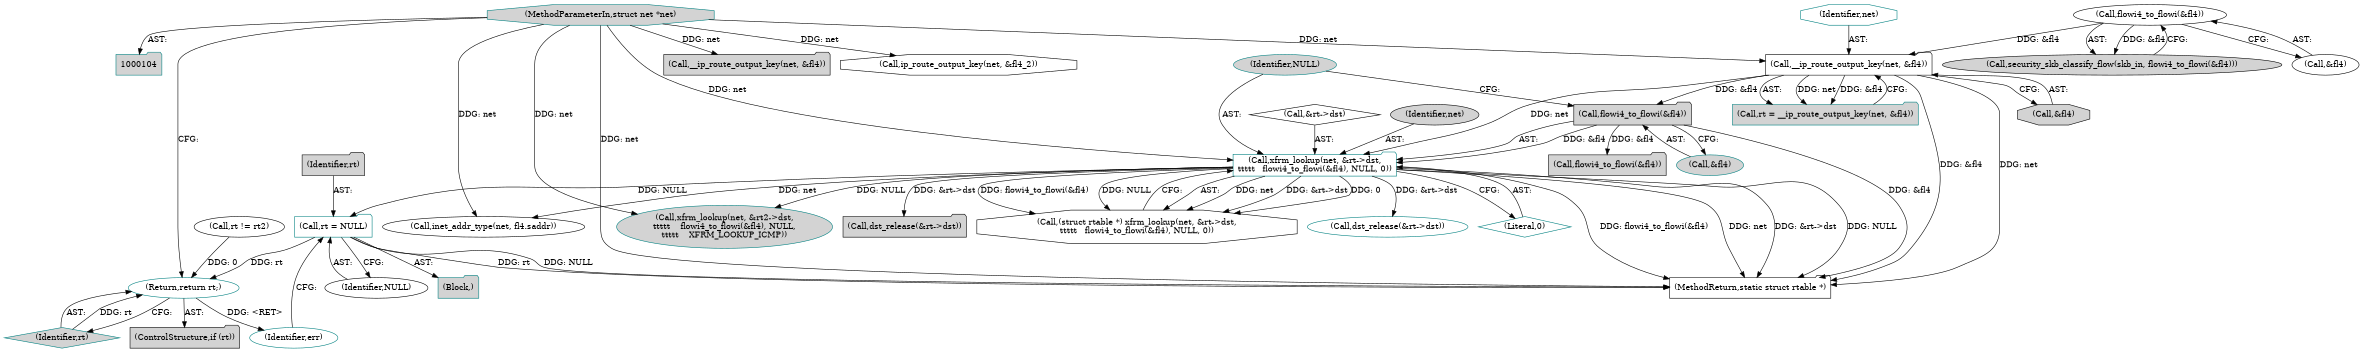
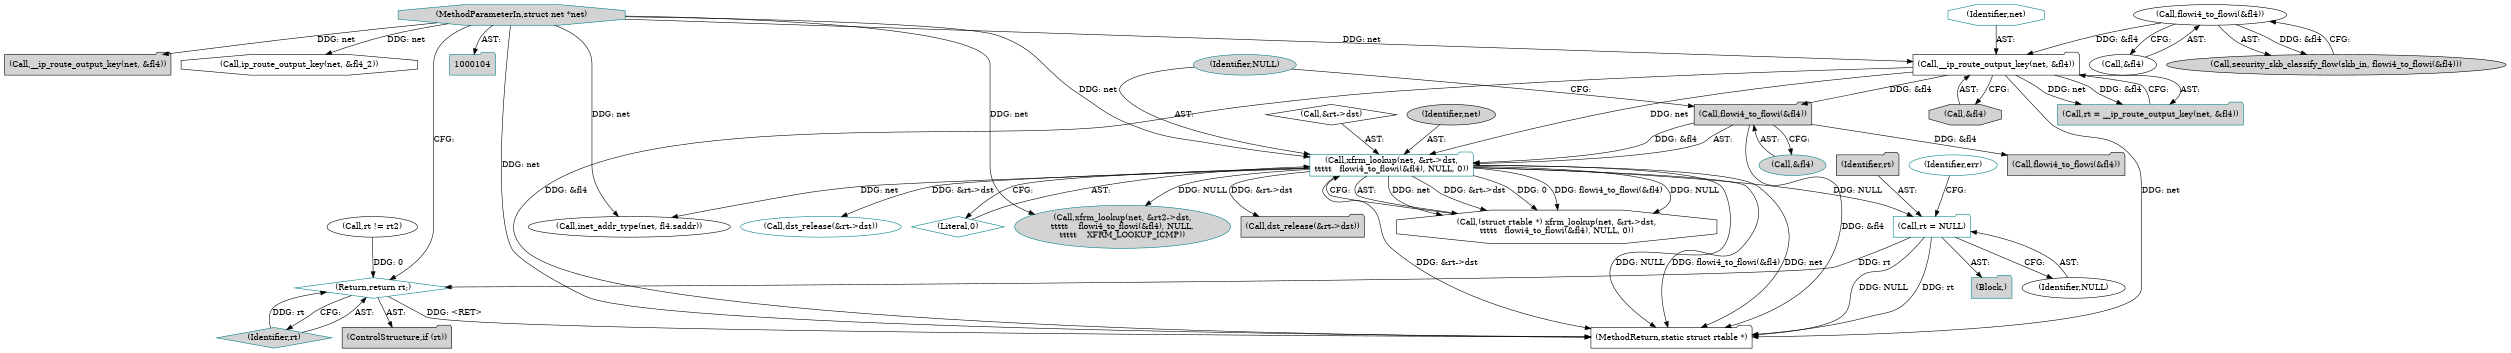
node "(Return,return rt;)": shape ellipse -> diamond
edge "(Return,return rt;)" -> "(Identifier,err)": now "(Return,return rt;)" -> "(MethodReturn,static struct rtable *)"
